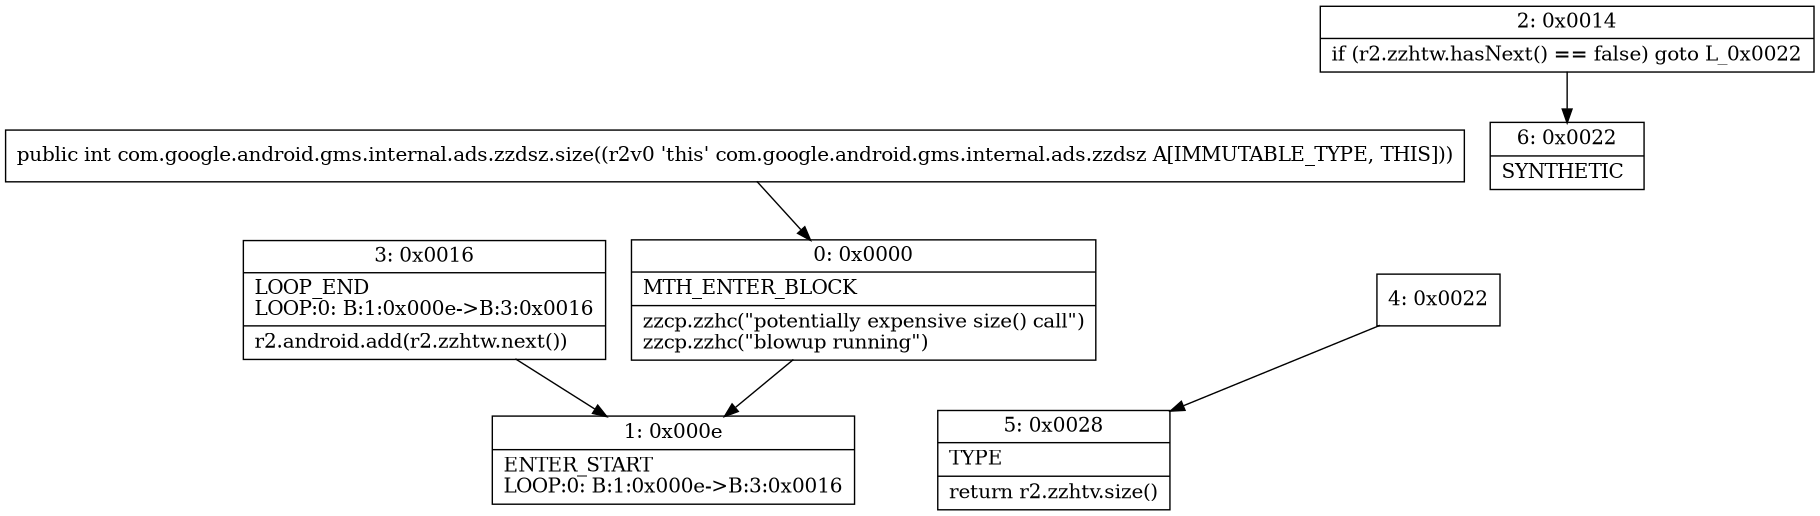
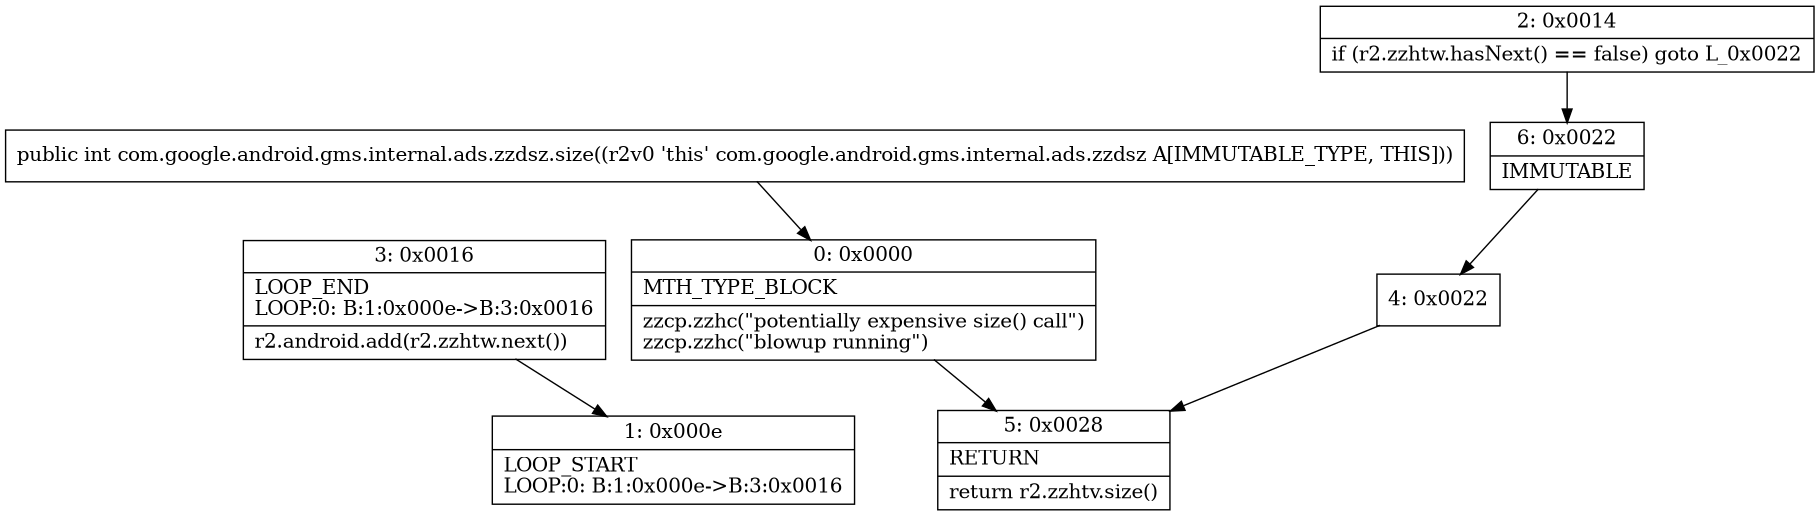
node "6: 0x0022": text "SYNTHETIC" -> "IMMUTABLE"
edge "6: 0x0022" -> "4: 0x0022": added
node "0: 0x0000": text "MTH_ENTER_BLOCK" -> "MTH_TYPE_BLOCK"
edge "0: 0x0000" -> "1: 0x000e": now "0: 0x0000" -> "5: 0x0028"
node "5: 0x0028": text "TYPE" -> "RETURN"
node "1: 0x000e": text "ENTER_START" -> "LOOP_START"
